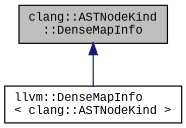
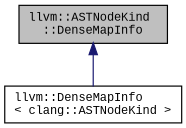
node "clang::ASTNodeKind ::DenseMapInfo": label "clang::ASTNodeKind ::DenseMapInfo" -> "llvm::ASTNodeKind ::DenseMapInfo"
